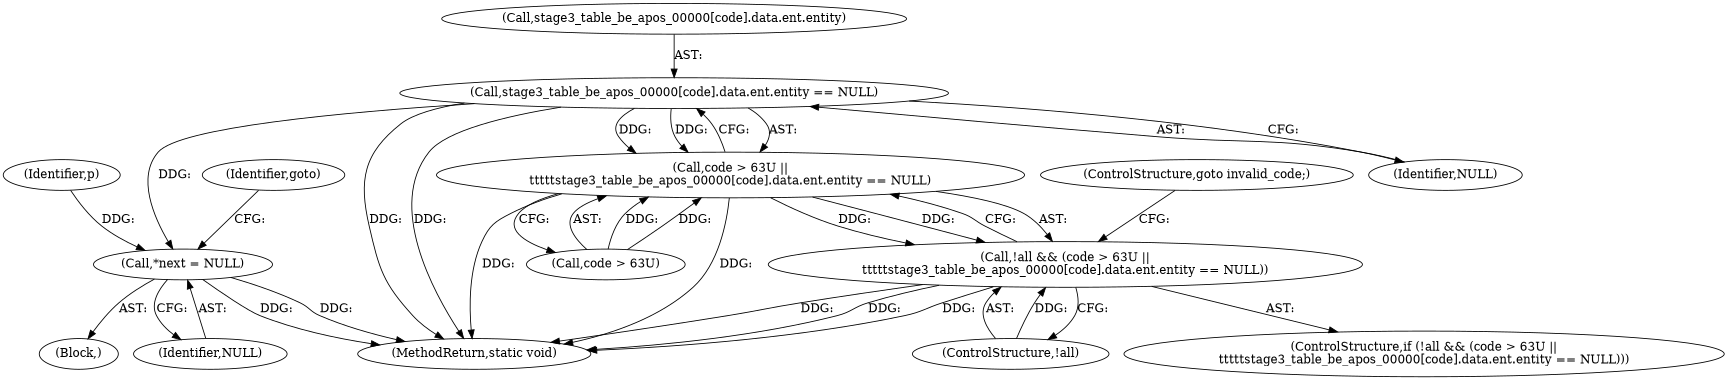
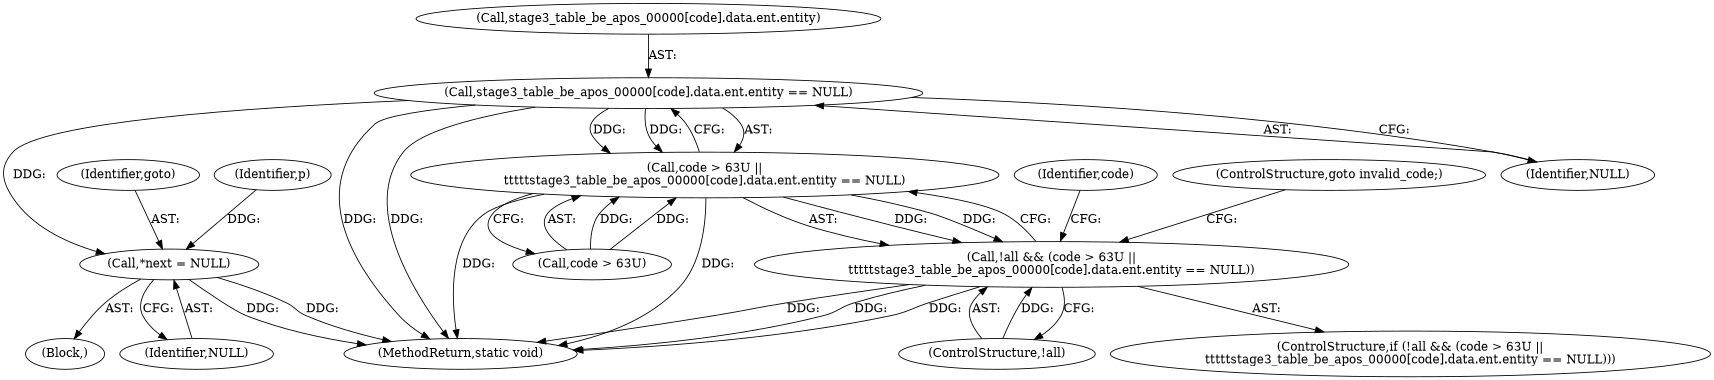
node "(Identifier,code)": added
edge "(Identifier,goto)" -> "(Call,*next = NULL)": label "CFG: " -> "AST: "
